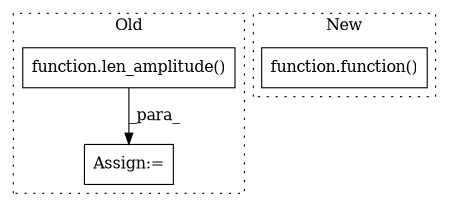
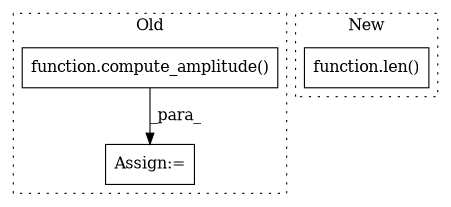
node "function.len_amplitude()": label "function.len_amplitude()" -> "function.compute_amplitude()"
node "function.function()": label "function.function()" -> "function.len()"
